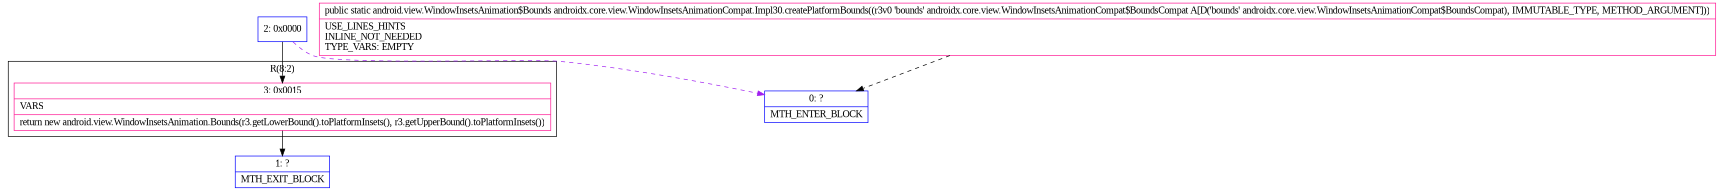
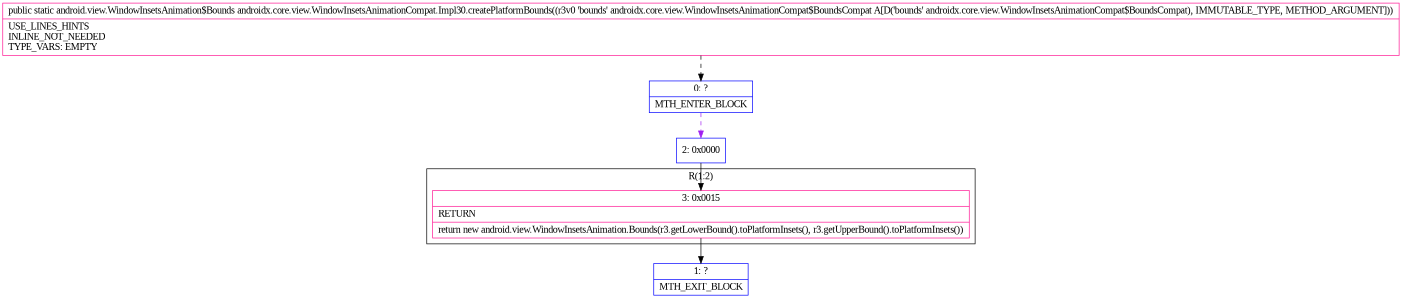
edge "2: 0x0000" -> "0: ?": reversed
cluster "R(8:2)": label "R(8:2)" -> "R(1:2)"
node "3: 0x0015": text "VARS" -> "RETURN"
